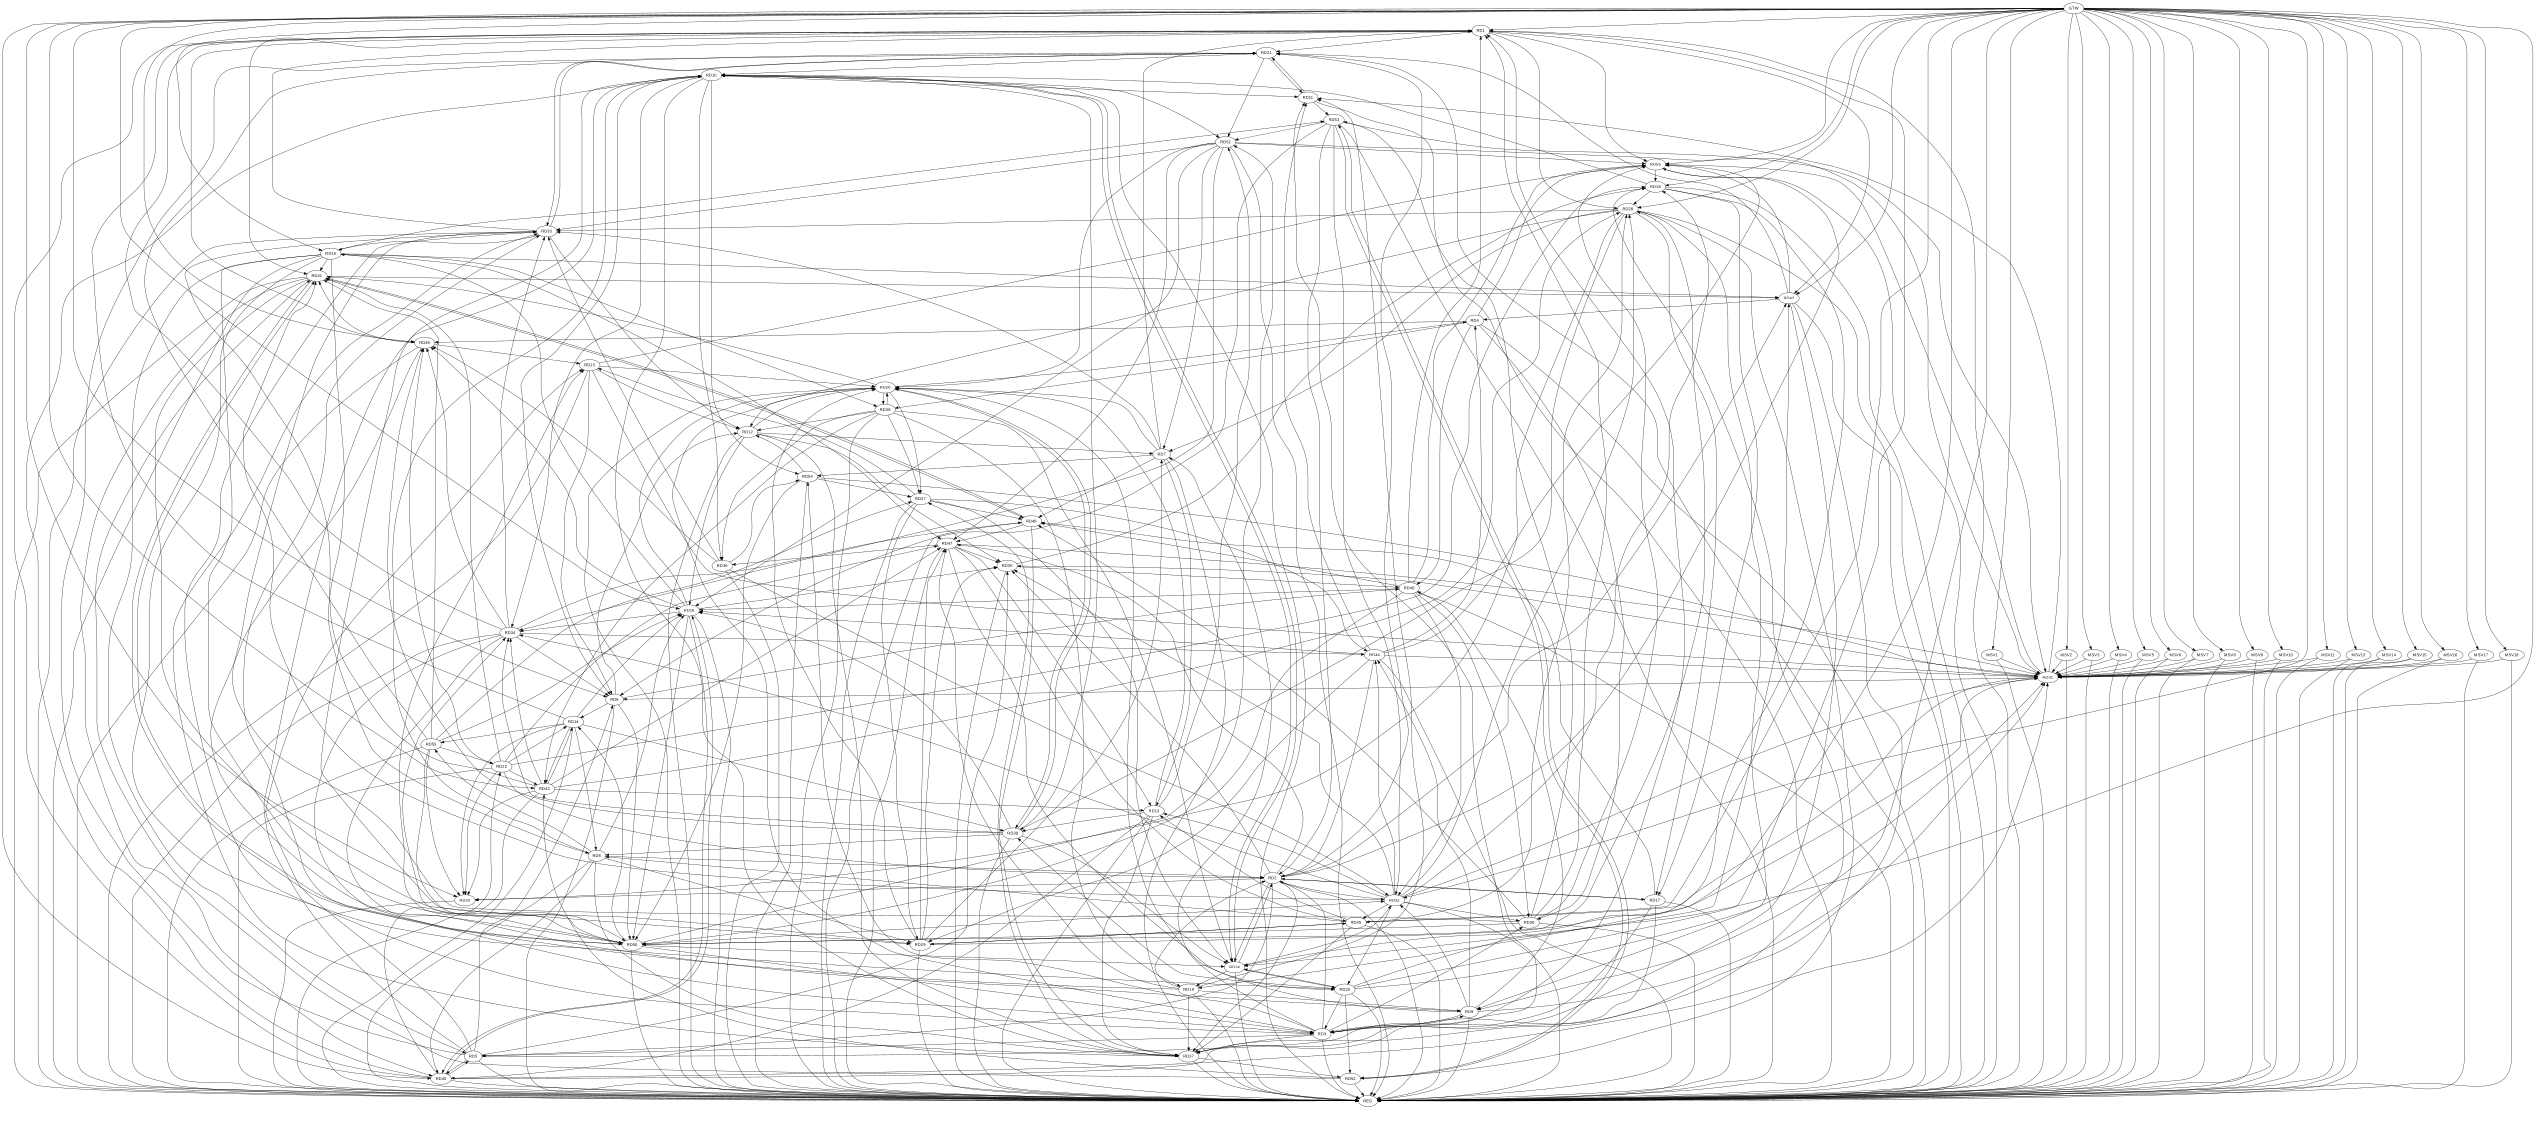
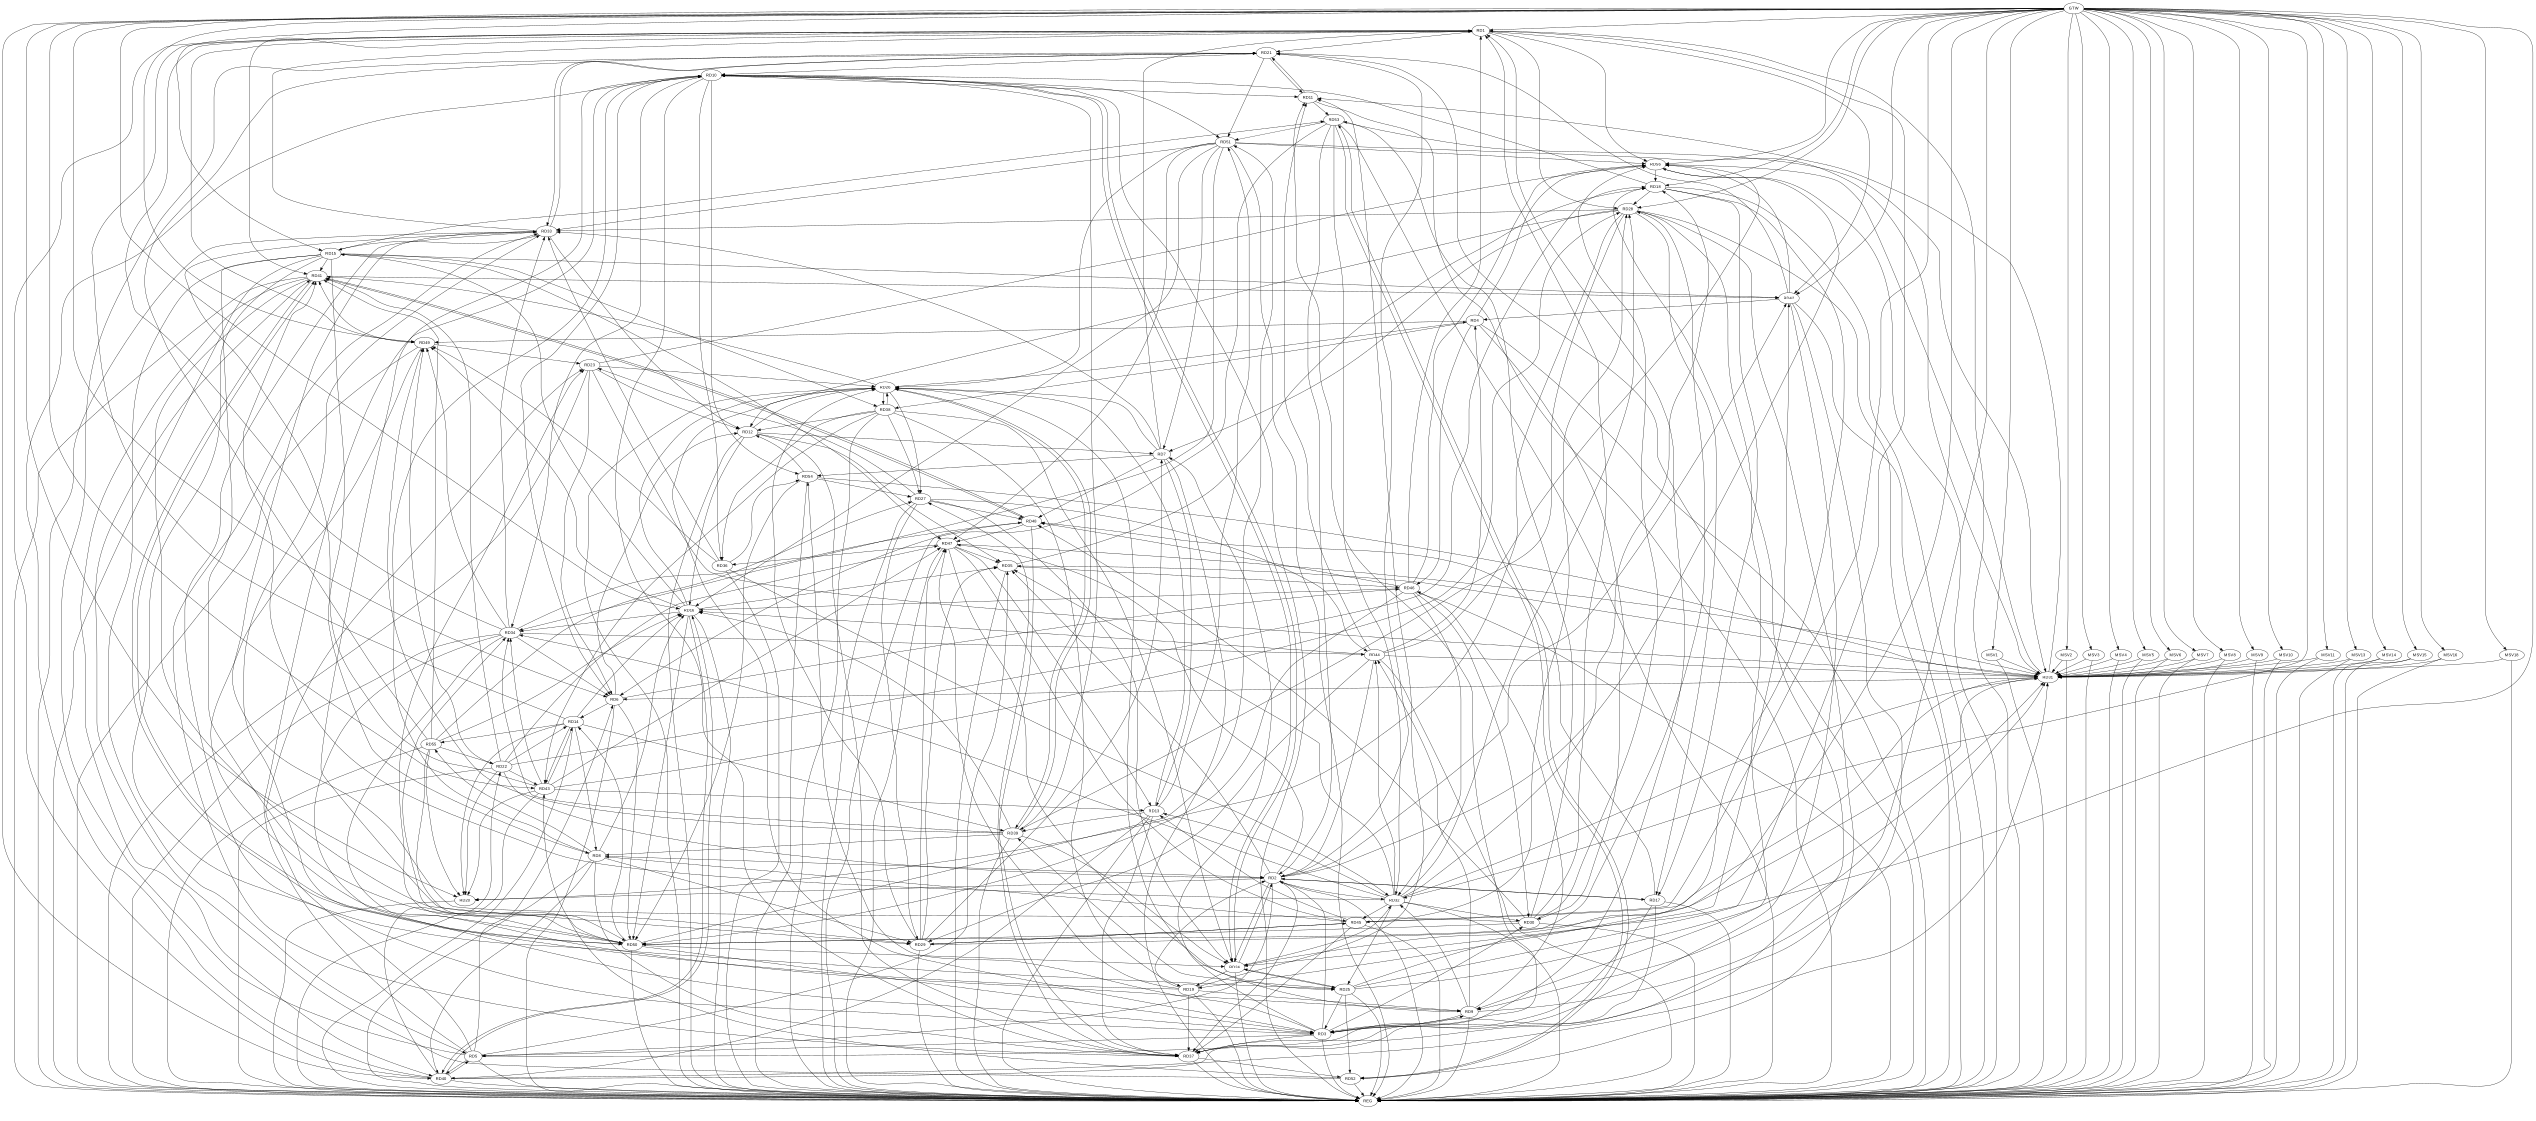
node "MSV17": removed
edge "RD50" -> "RD32": removed
